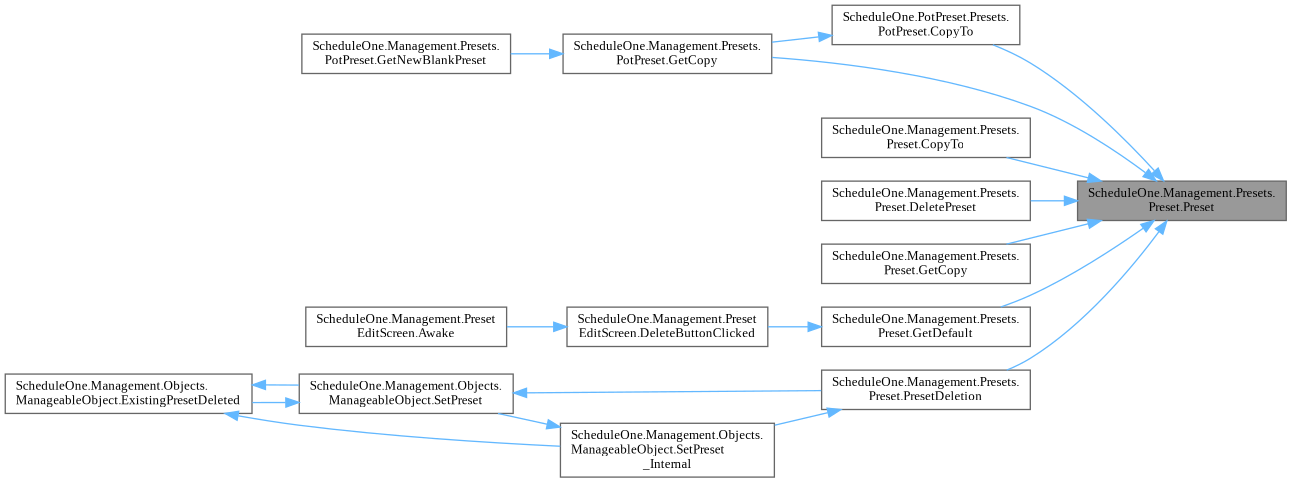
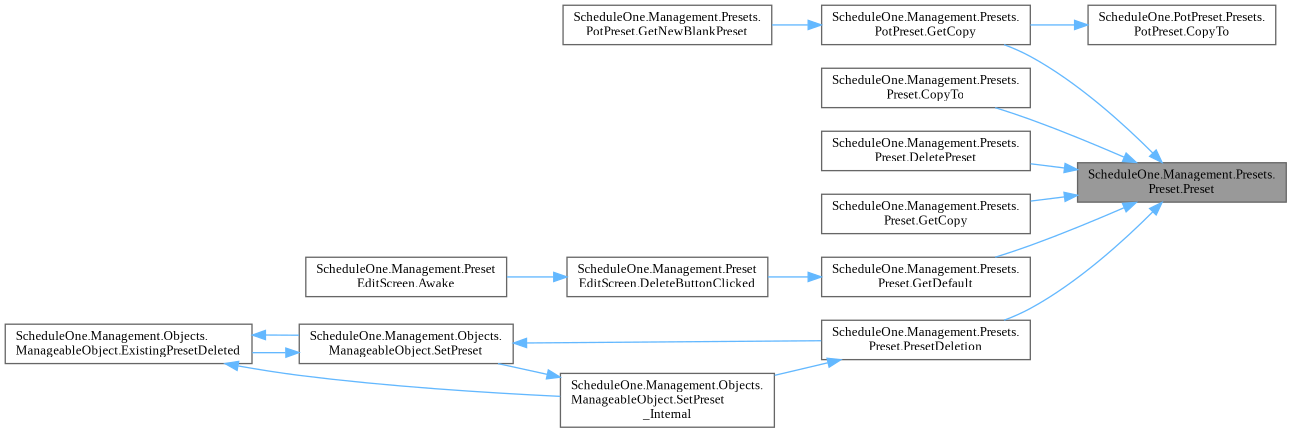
edge "ScheduleOne.PotPreset.Presets. PotPreset.CopyTo" -> "ScheduleOne.Management.Presets. Preset.Preset": removed
